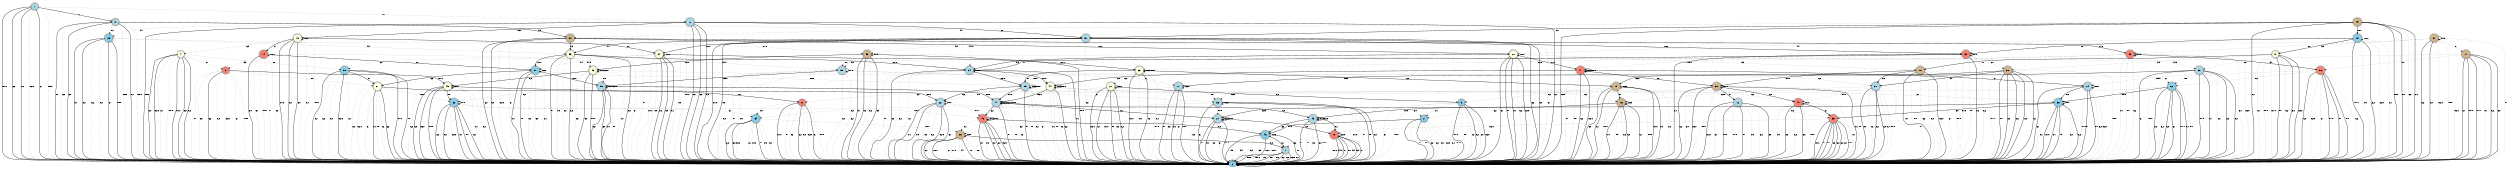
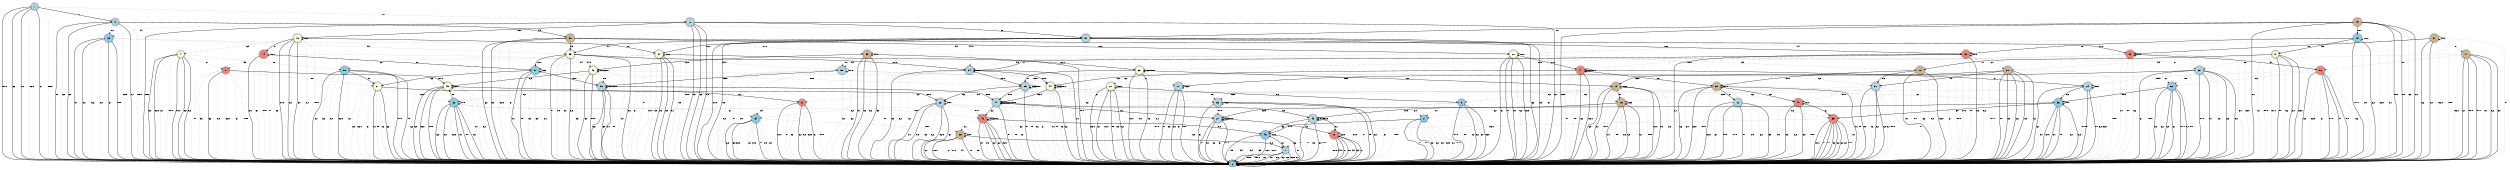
edge "49" -> "50": removed, label "L1"
edge "37" -> "52": style dotted -> bold
edge "20" -> "34": style bold -> dotted
edge "39" -> "33": label "A10" -> "C1"
edge "45" -> "62": reversed
